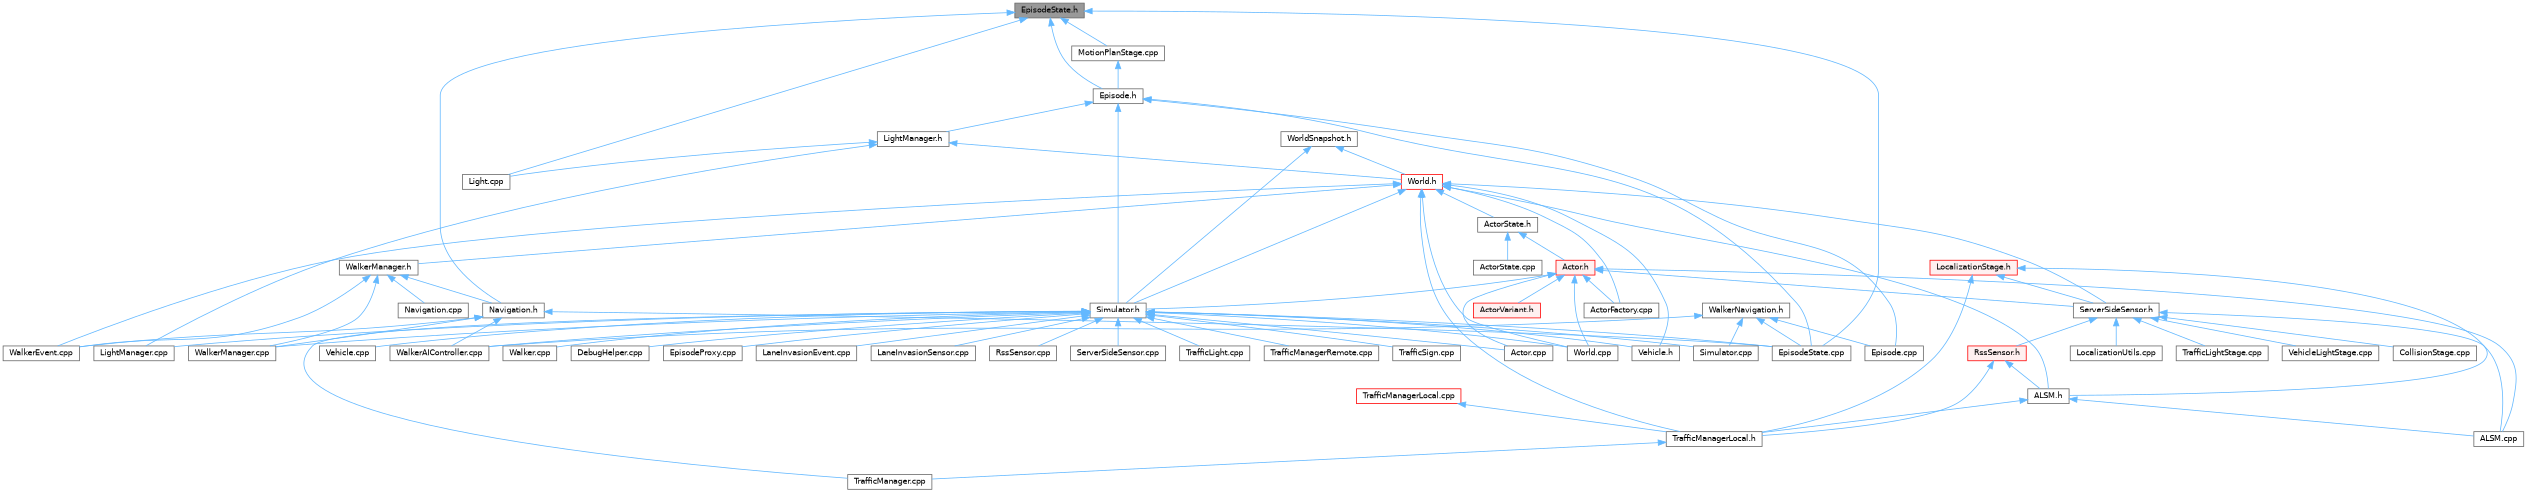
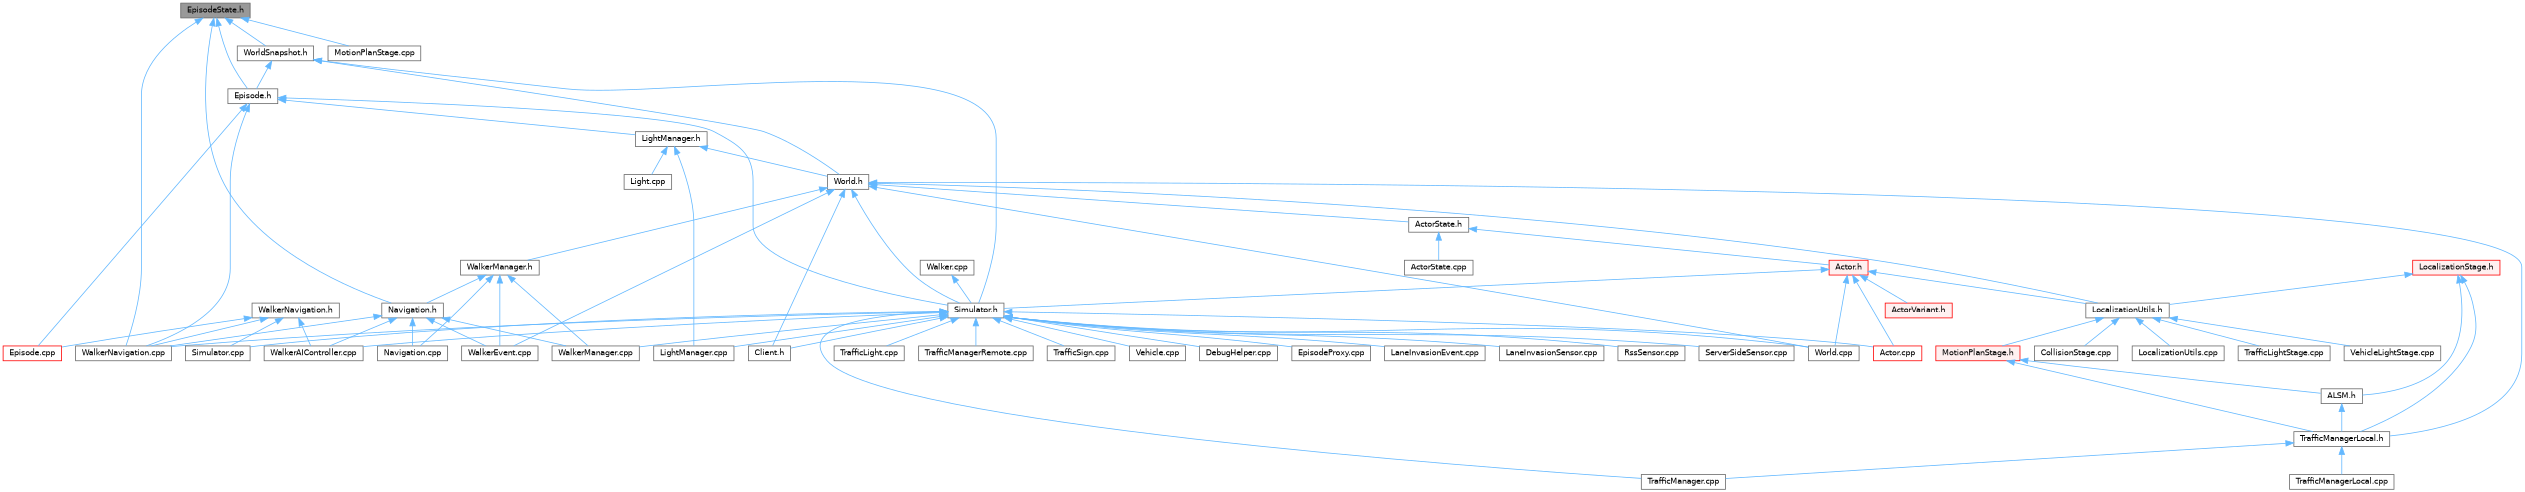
edge "Episode.h" -> "MotionPlanStage.cpp": now "Episode.h" -> "WorldSnapshot.h"
edge "Light.cpp" -> "EpisodeState.h": now "WorldSnapshot.h" -> "EpisodeState.h"
node "World.h": color red -> grey40
edge "ALSM.h" -> "World.h": removed
node "ActorFactory.cpp": removed
node "ServerSideSensor.h": label "ServerSideSensor.h" -> "LocalizationUtils.h"
edge "Walker.cpp" -> "Simulator.h": reversed
edge "Navigation.cpp" -> "Navigation.h": added
node "Actor.cpp": color grey40 -> red
node "Vehicle.h": label "Vehicle.h" -> "Client.h"
node "EpisodeState.cpp": label "EpisodeState.cpp" -> "WalkerNavigation.cpp"
node "Episode.cpp": color grey40 -> red
node "RssSensor.h": label "RssSensor.h" -> "MotionPlanStage.h"
node "TrafficManagerLocal.cpp": color red -> grey40
edge "TrafficManagerLocal.h" -> "TrafficManagerLocal.cpp": reversed
node "ALSM.cpp": removed
